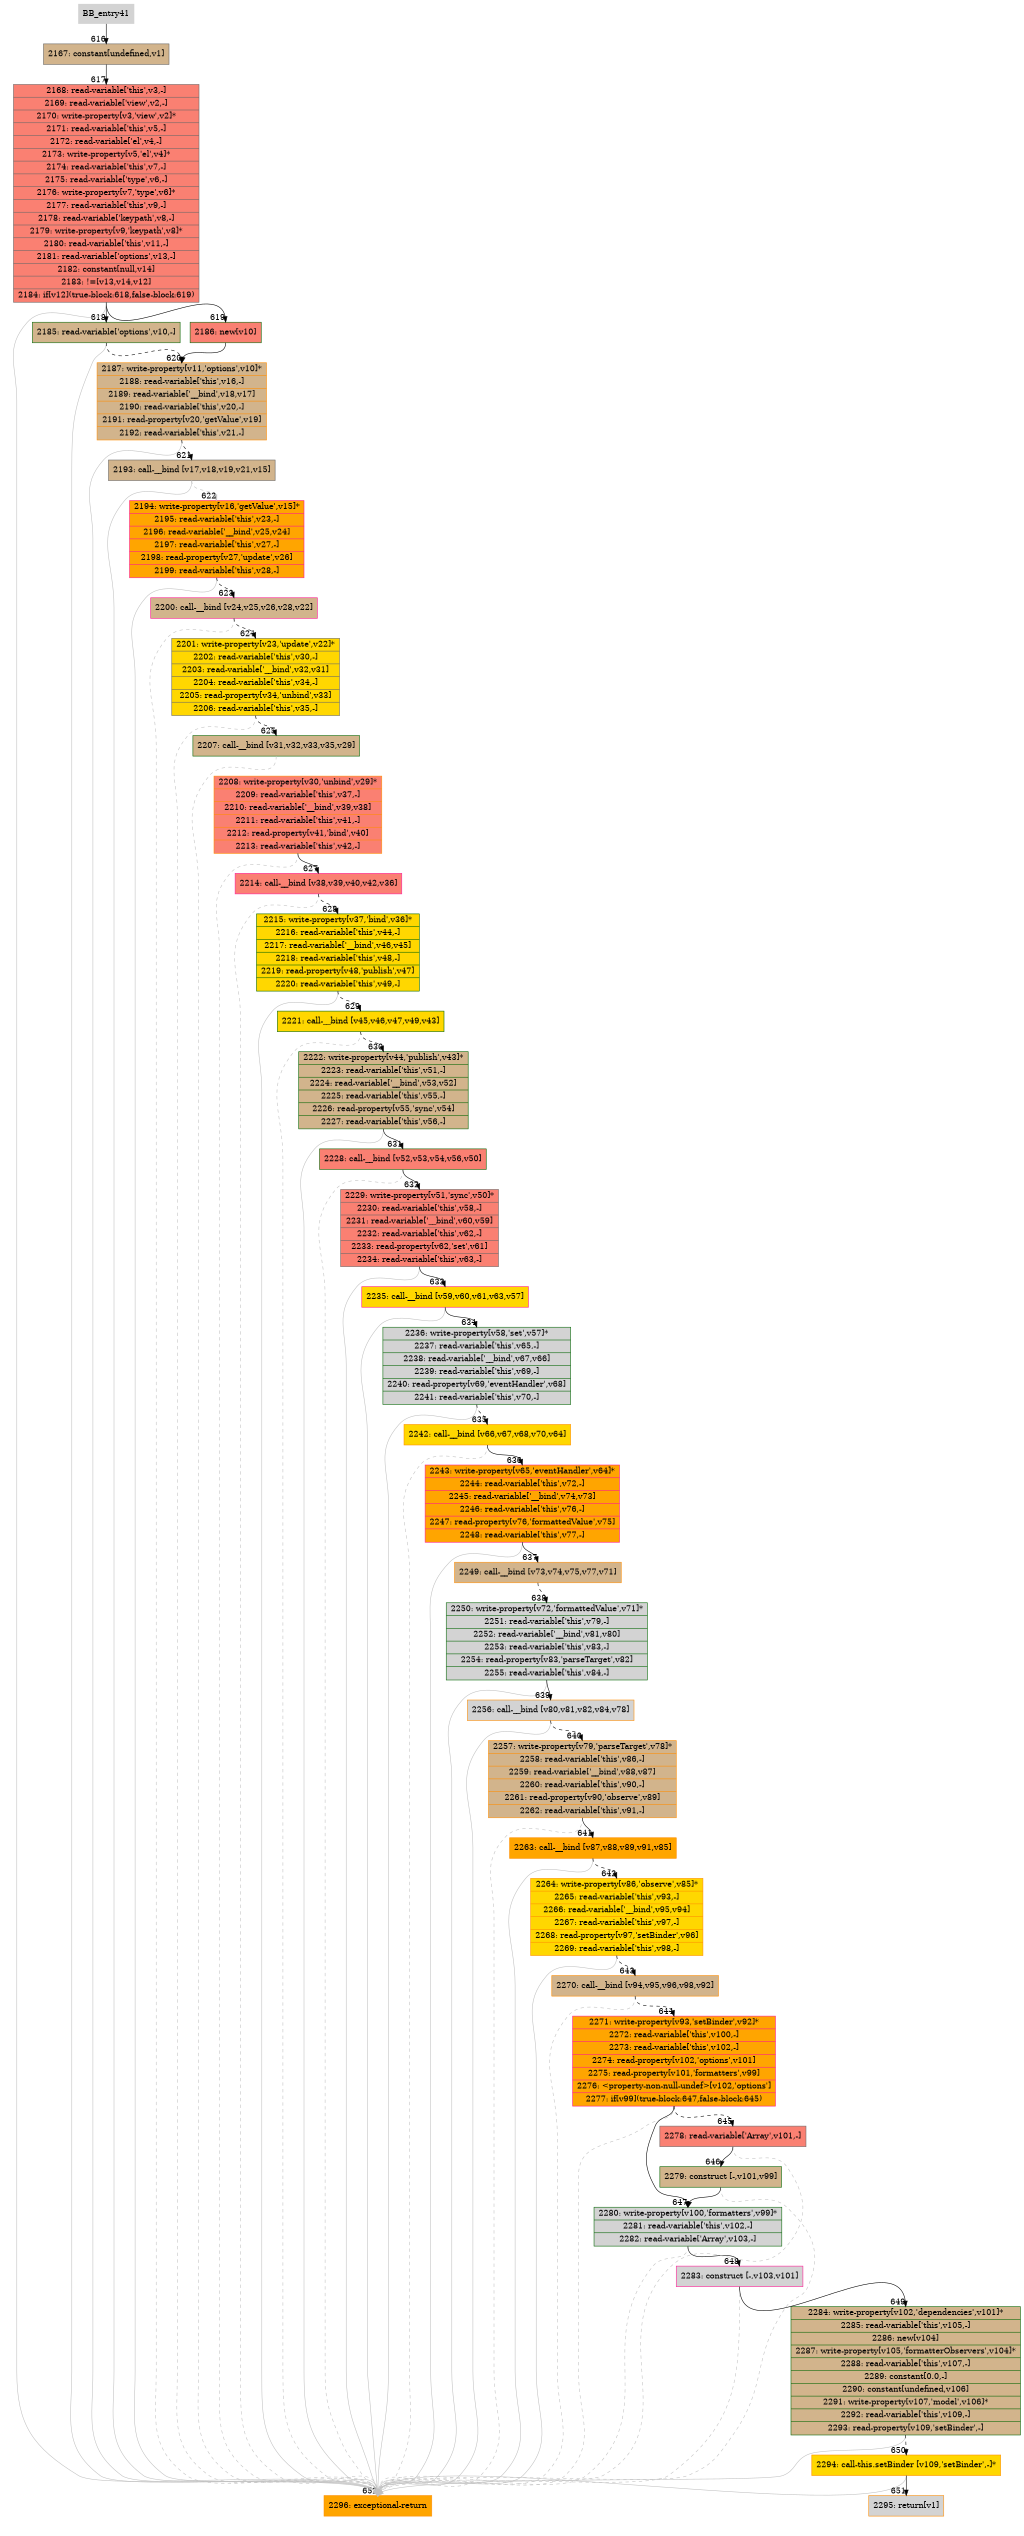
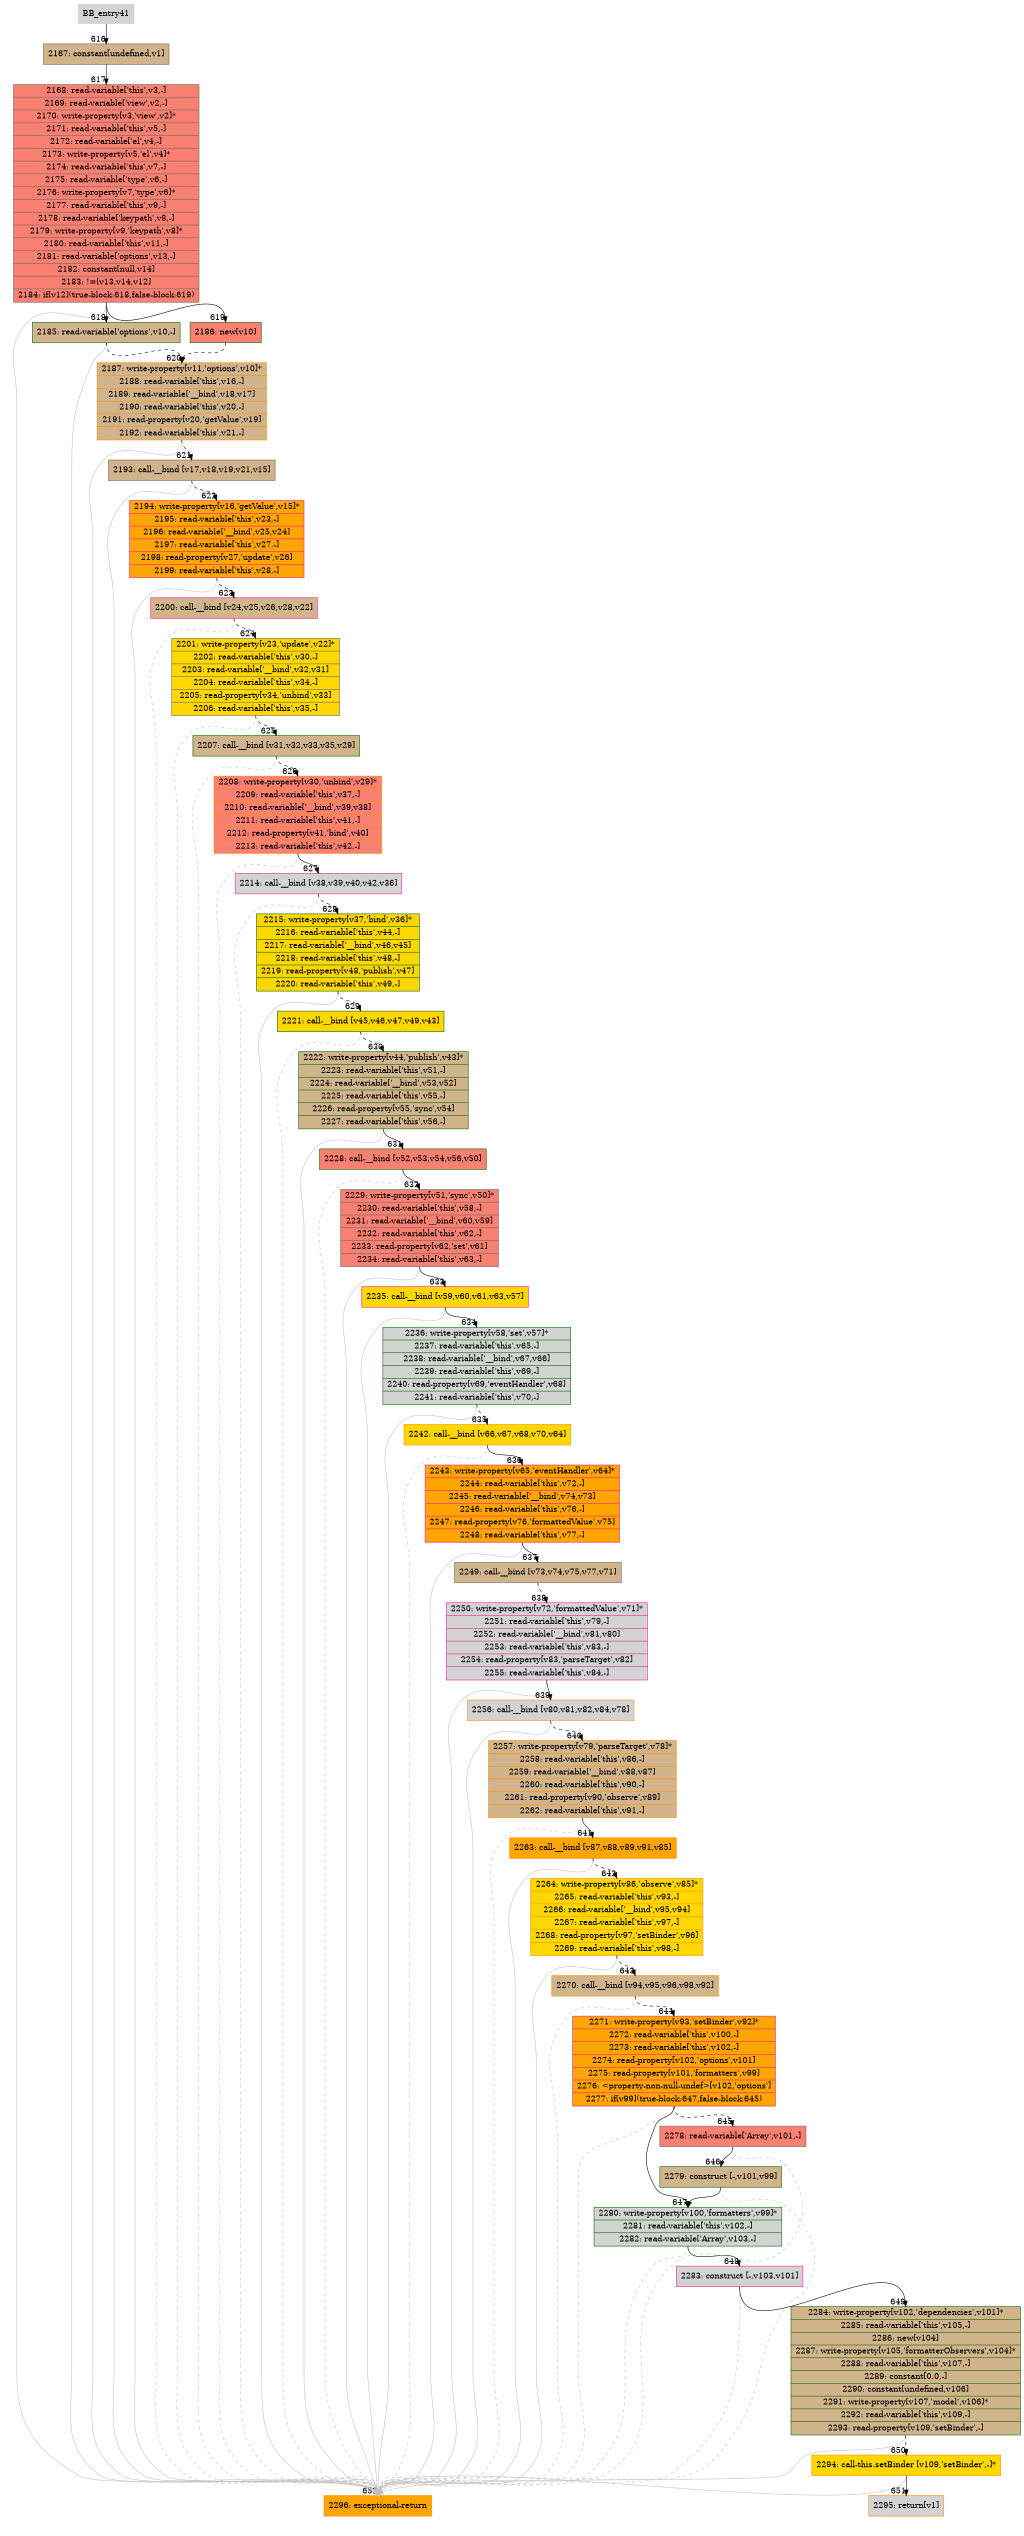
edge "2186: new[v10]" -> "2187: write-property[v11,'options',v10]*": style solid -> dashed
edge "2193: call-__bind [v17,v18,v19,v21,v15]" -> "2194: write-property[v16,'getValue',v15]*": color gray -> black
edge "2207: call-__bind [v31,v32,v33,v35,v29]" -> "2208: write-property[v30,'unbind',v29]*": added
node "2214: call-__bind [v38,v39,v40,v42,v36]": fillcolor salmon -> lightgrey
node "2249: call-__bind [v73,v74,v75,v77,v71]": color darkorange -> gray40
node "2250: write-property[v72,'formattedValue',v71]*": color darkgreen -> deeppink
